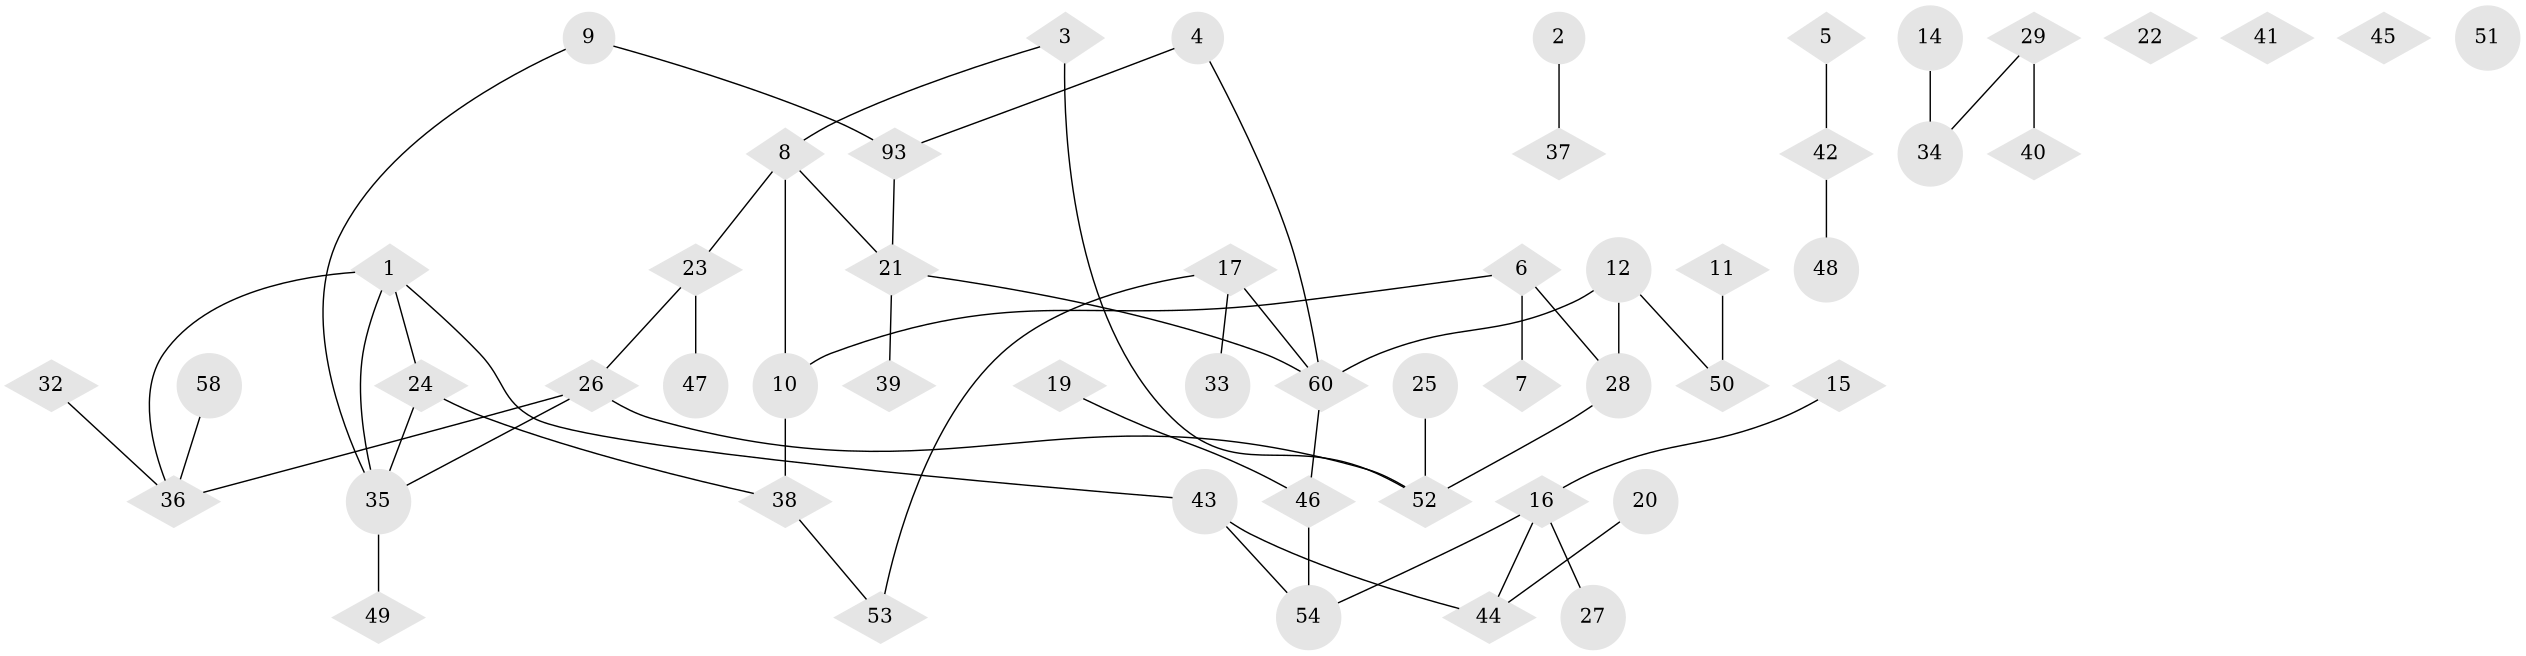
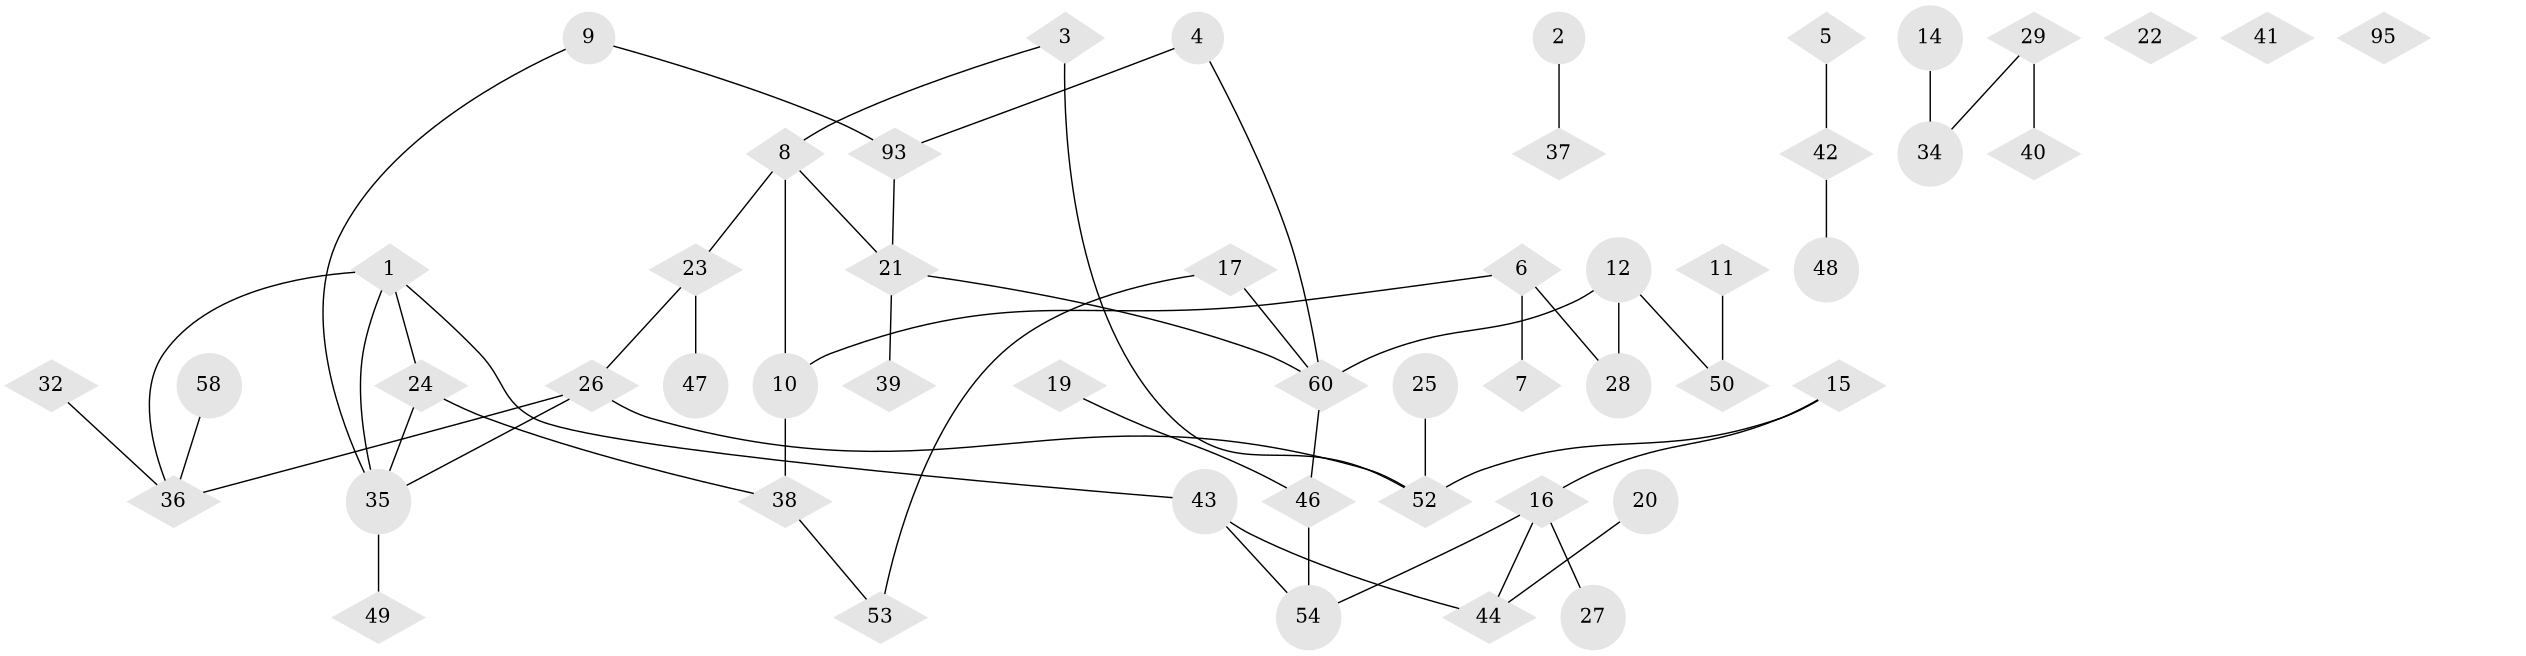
node "45": label "45" -> "95"
node "51": removed
node "33": removed
edge "28" -- "52": now "15" -- "52"
